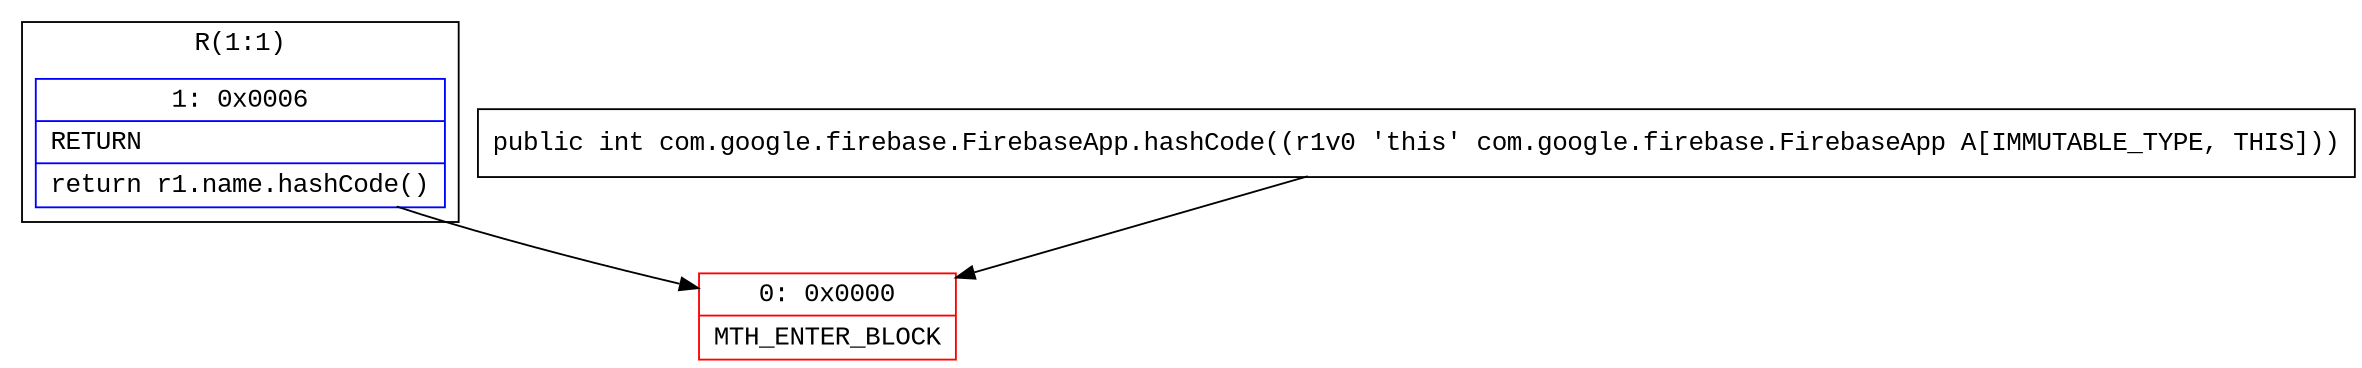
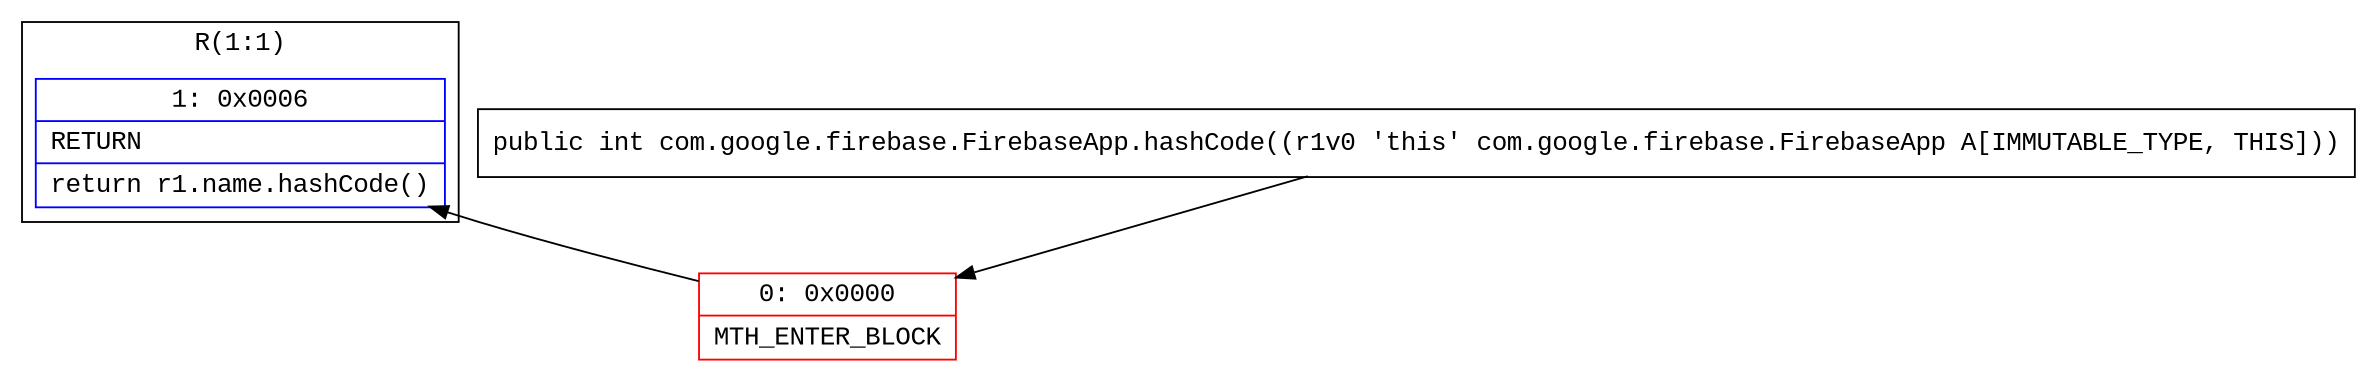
edge "1: 0x0006" -> "0: 0x0000": reversed
